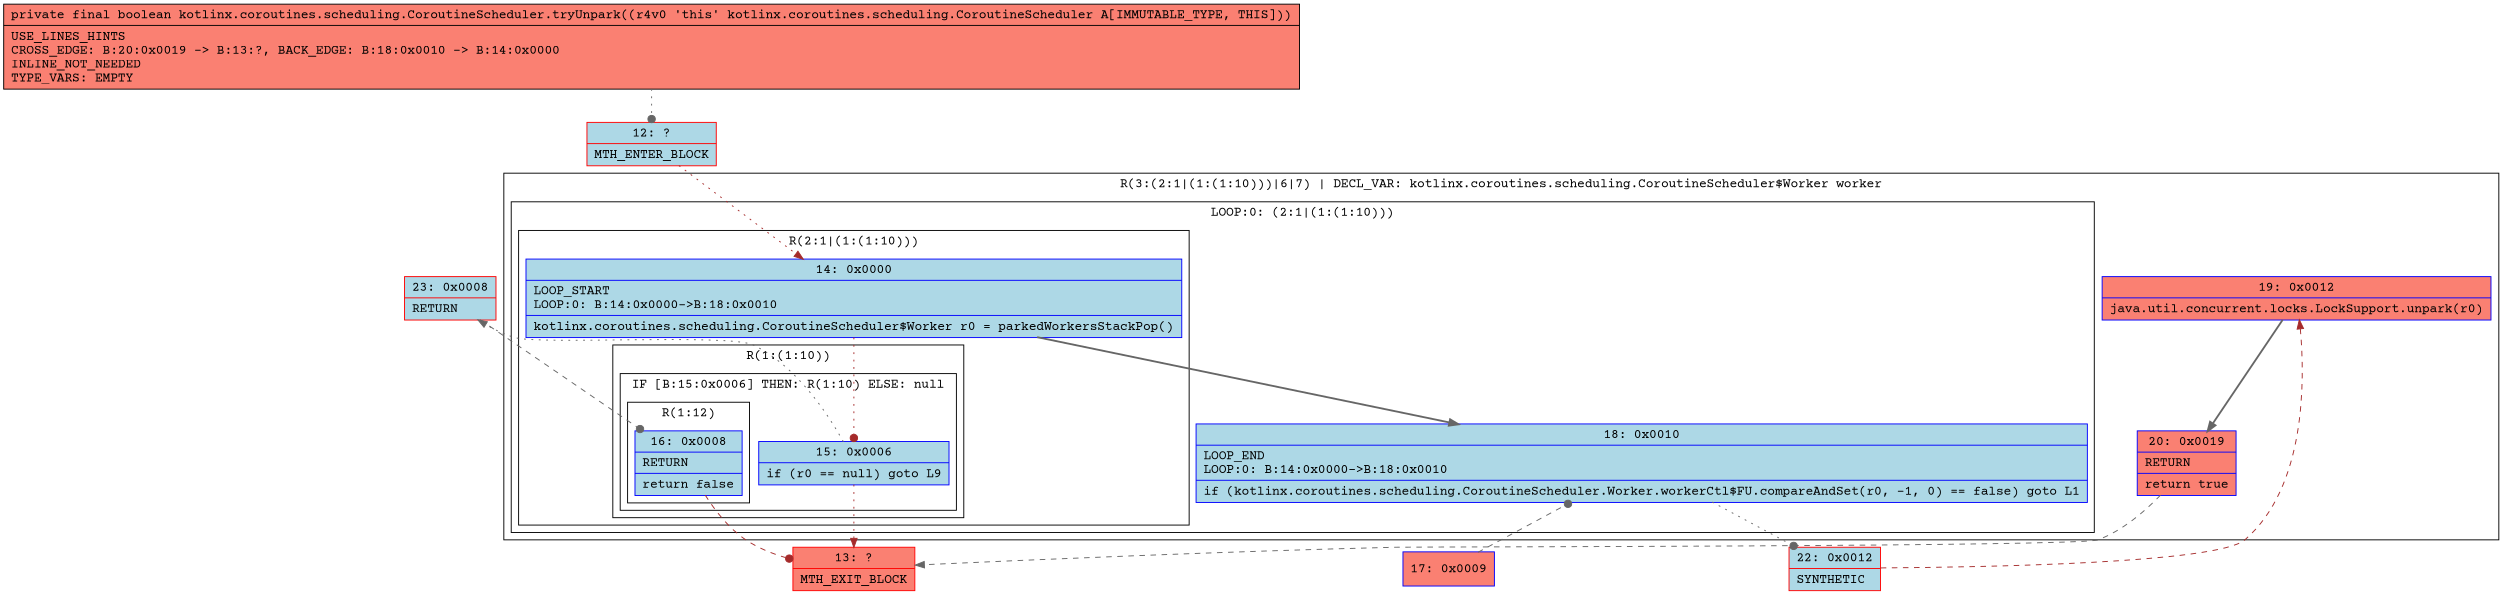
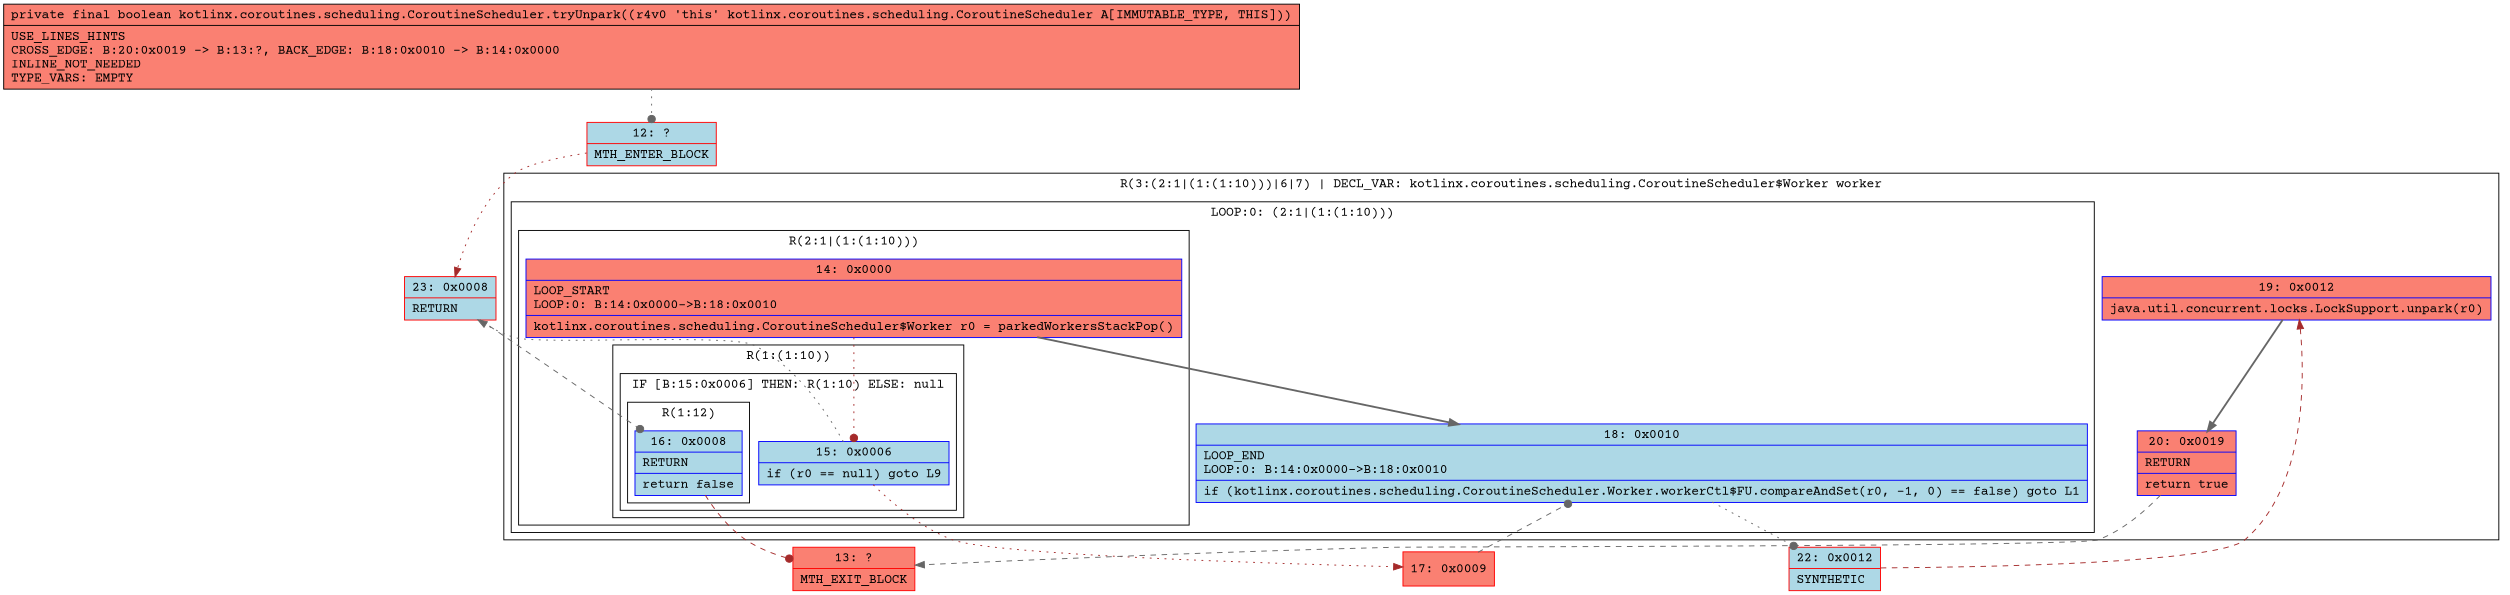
edge "12: ?" -> "14: 0x0000": now "12: ?" -> "23: 0x0008"
node "14: 0x0000": fillcolor lightblue -> salmon
edge "15: 0x0006" -> "13: ?": now "15: 0x0006" -> "17: 0x0009"
node "17: 0x0009": color blue -> red
